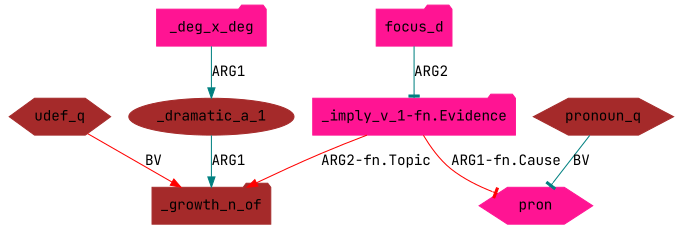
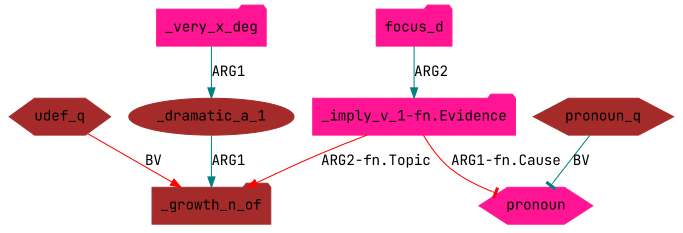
node "_deg_x_deg": label "_deg_x_deg" -> "_very_x_deg"
edge "focus_d" -> "_imply_v_1-fn.Evidence": arrowhead tee -> normal
node "pron": label "pron" -> "pronoun"
